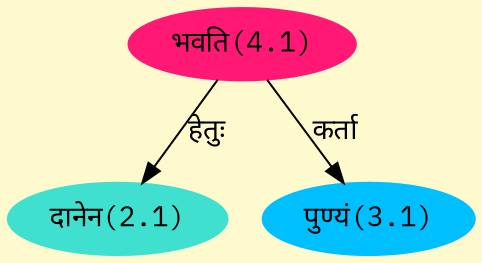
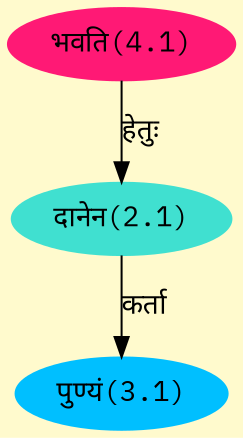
edge "भवति(4.1)" -> "पुण्यं(3.1)": now "दानेन(2.1)" -> "पुण्यं(3.1)"
